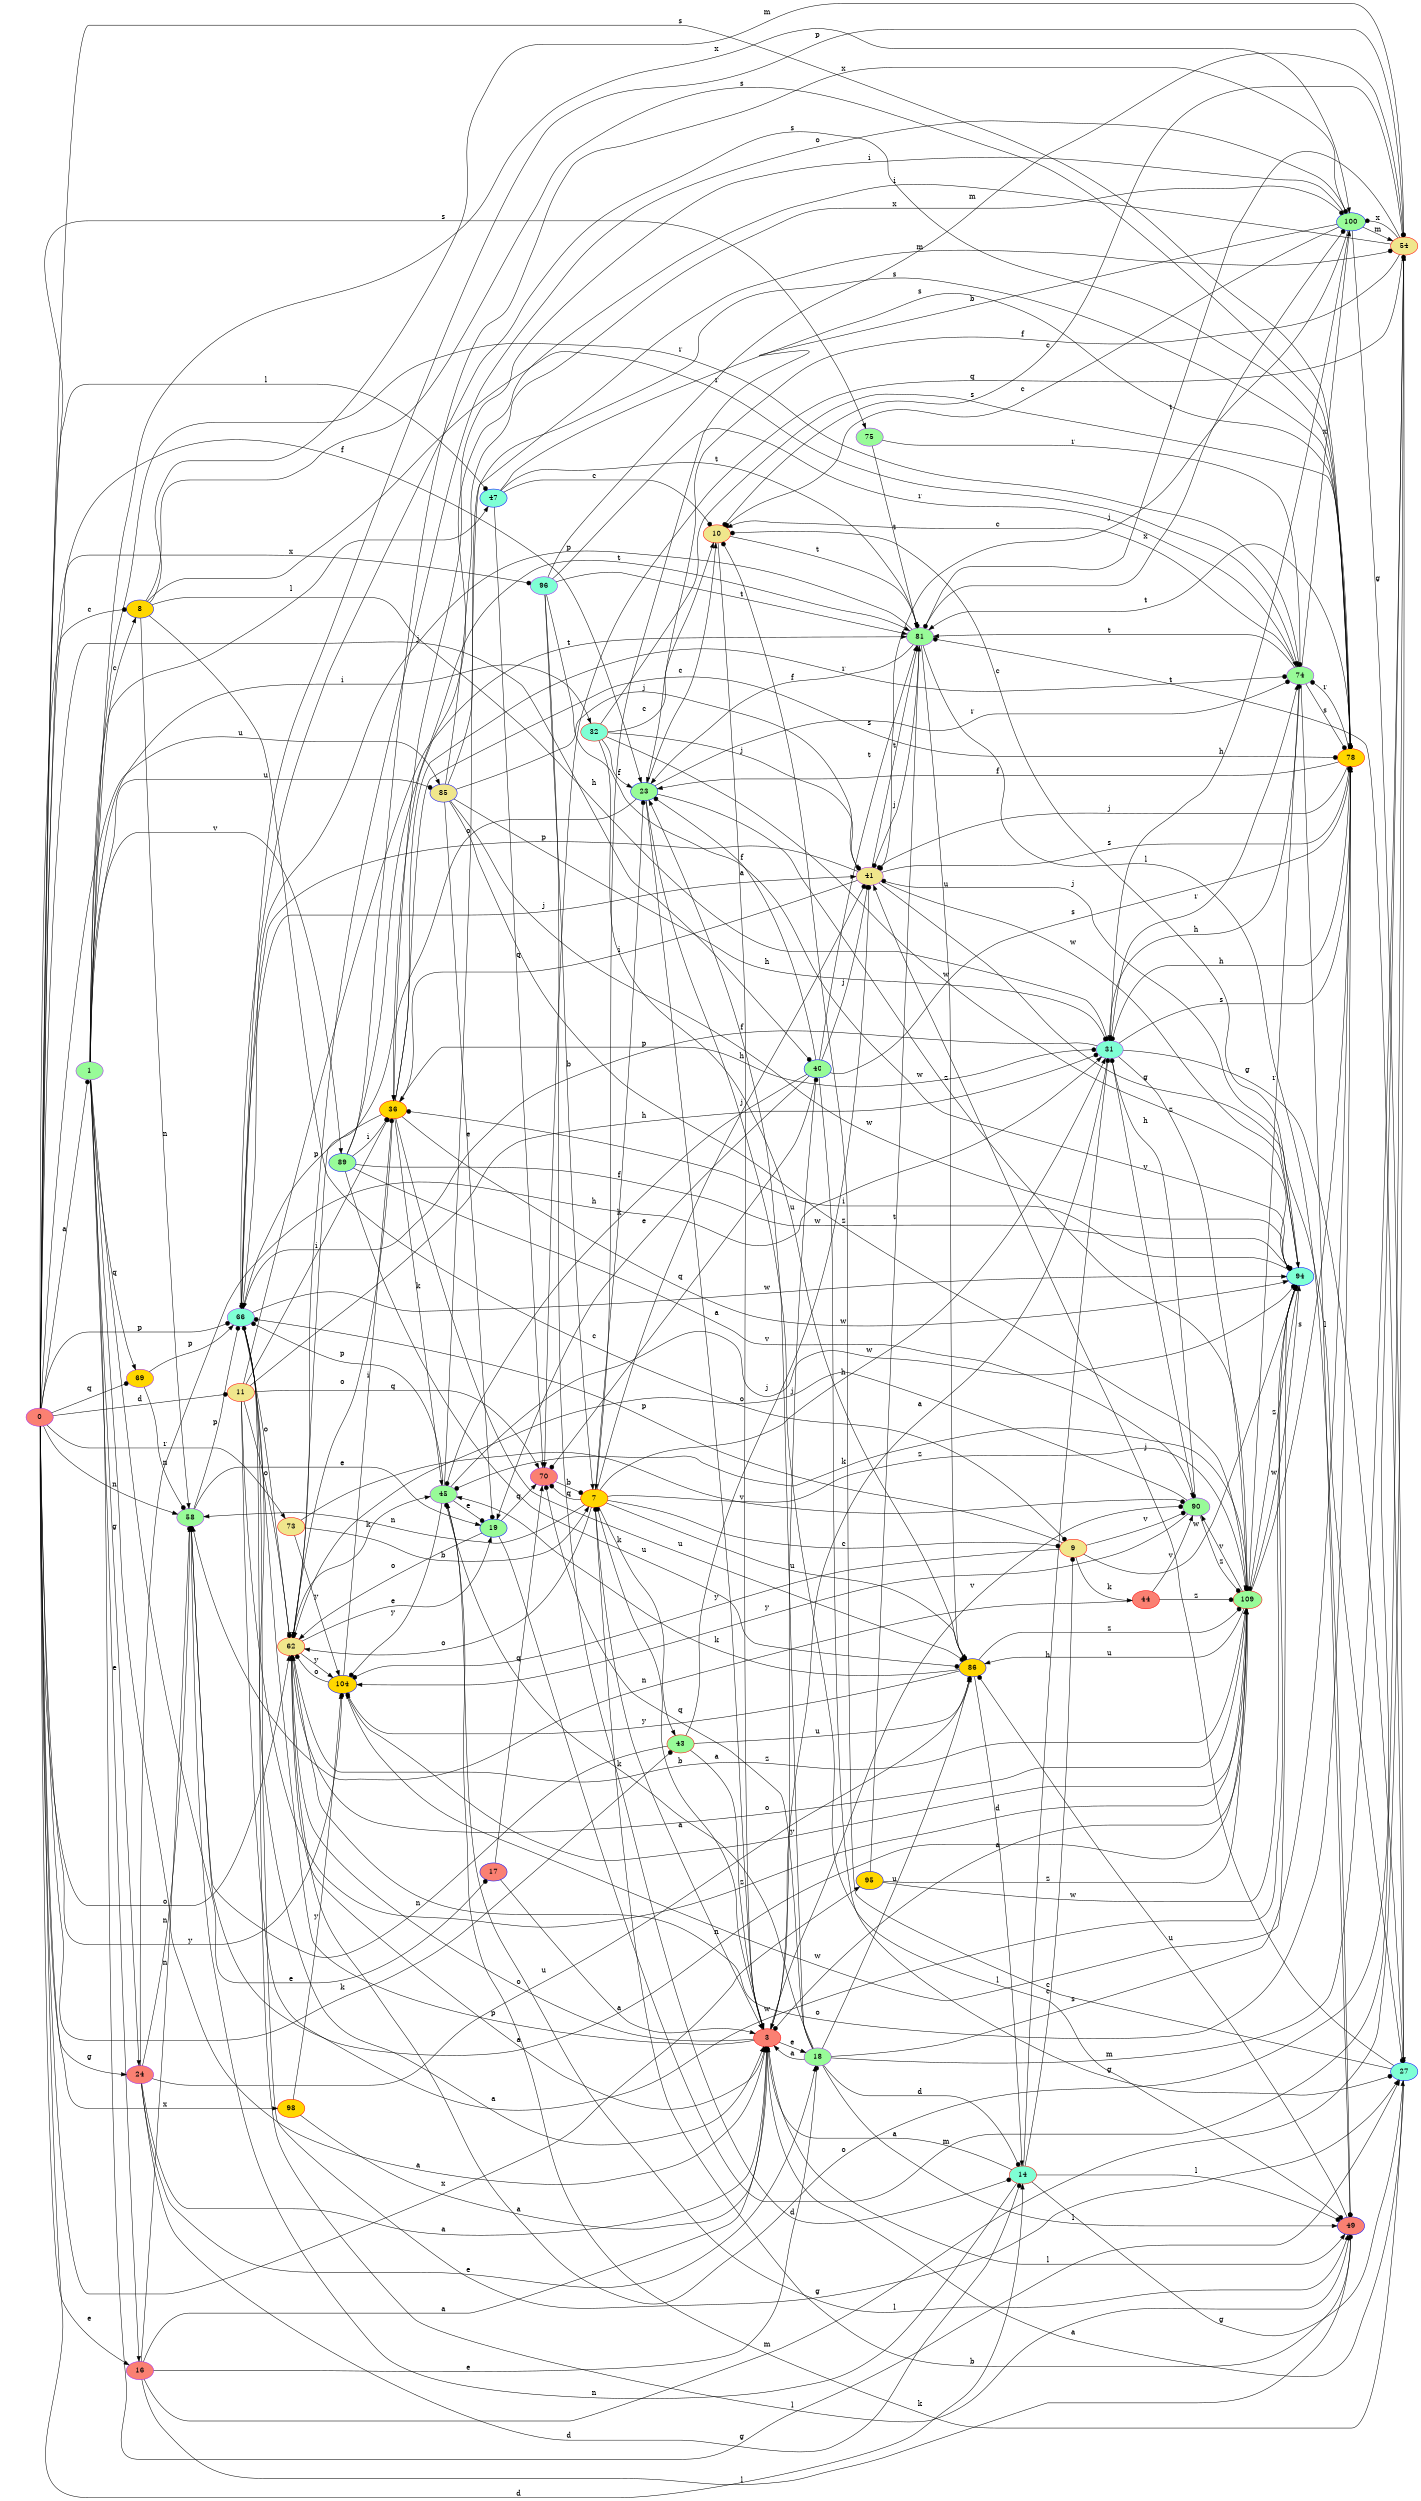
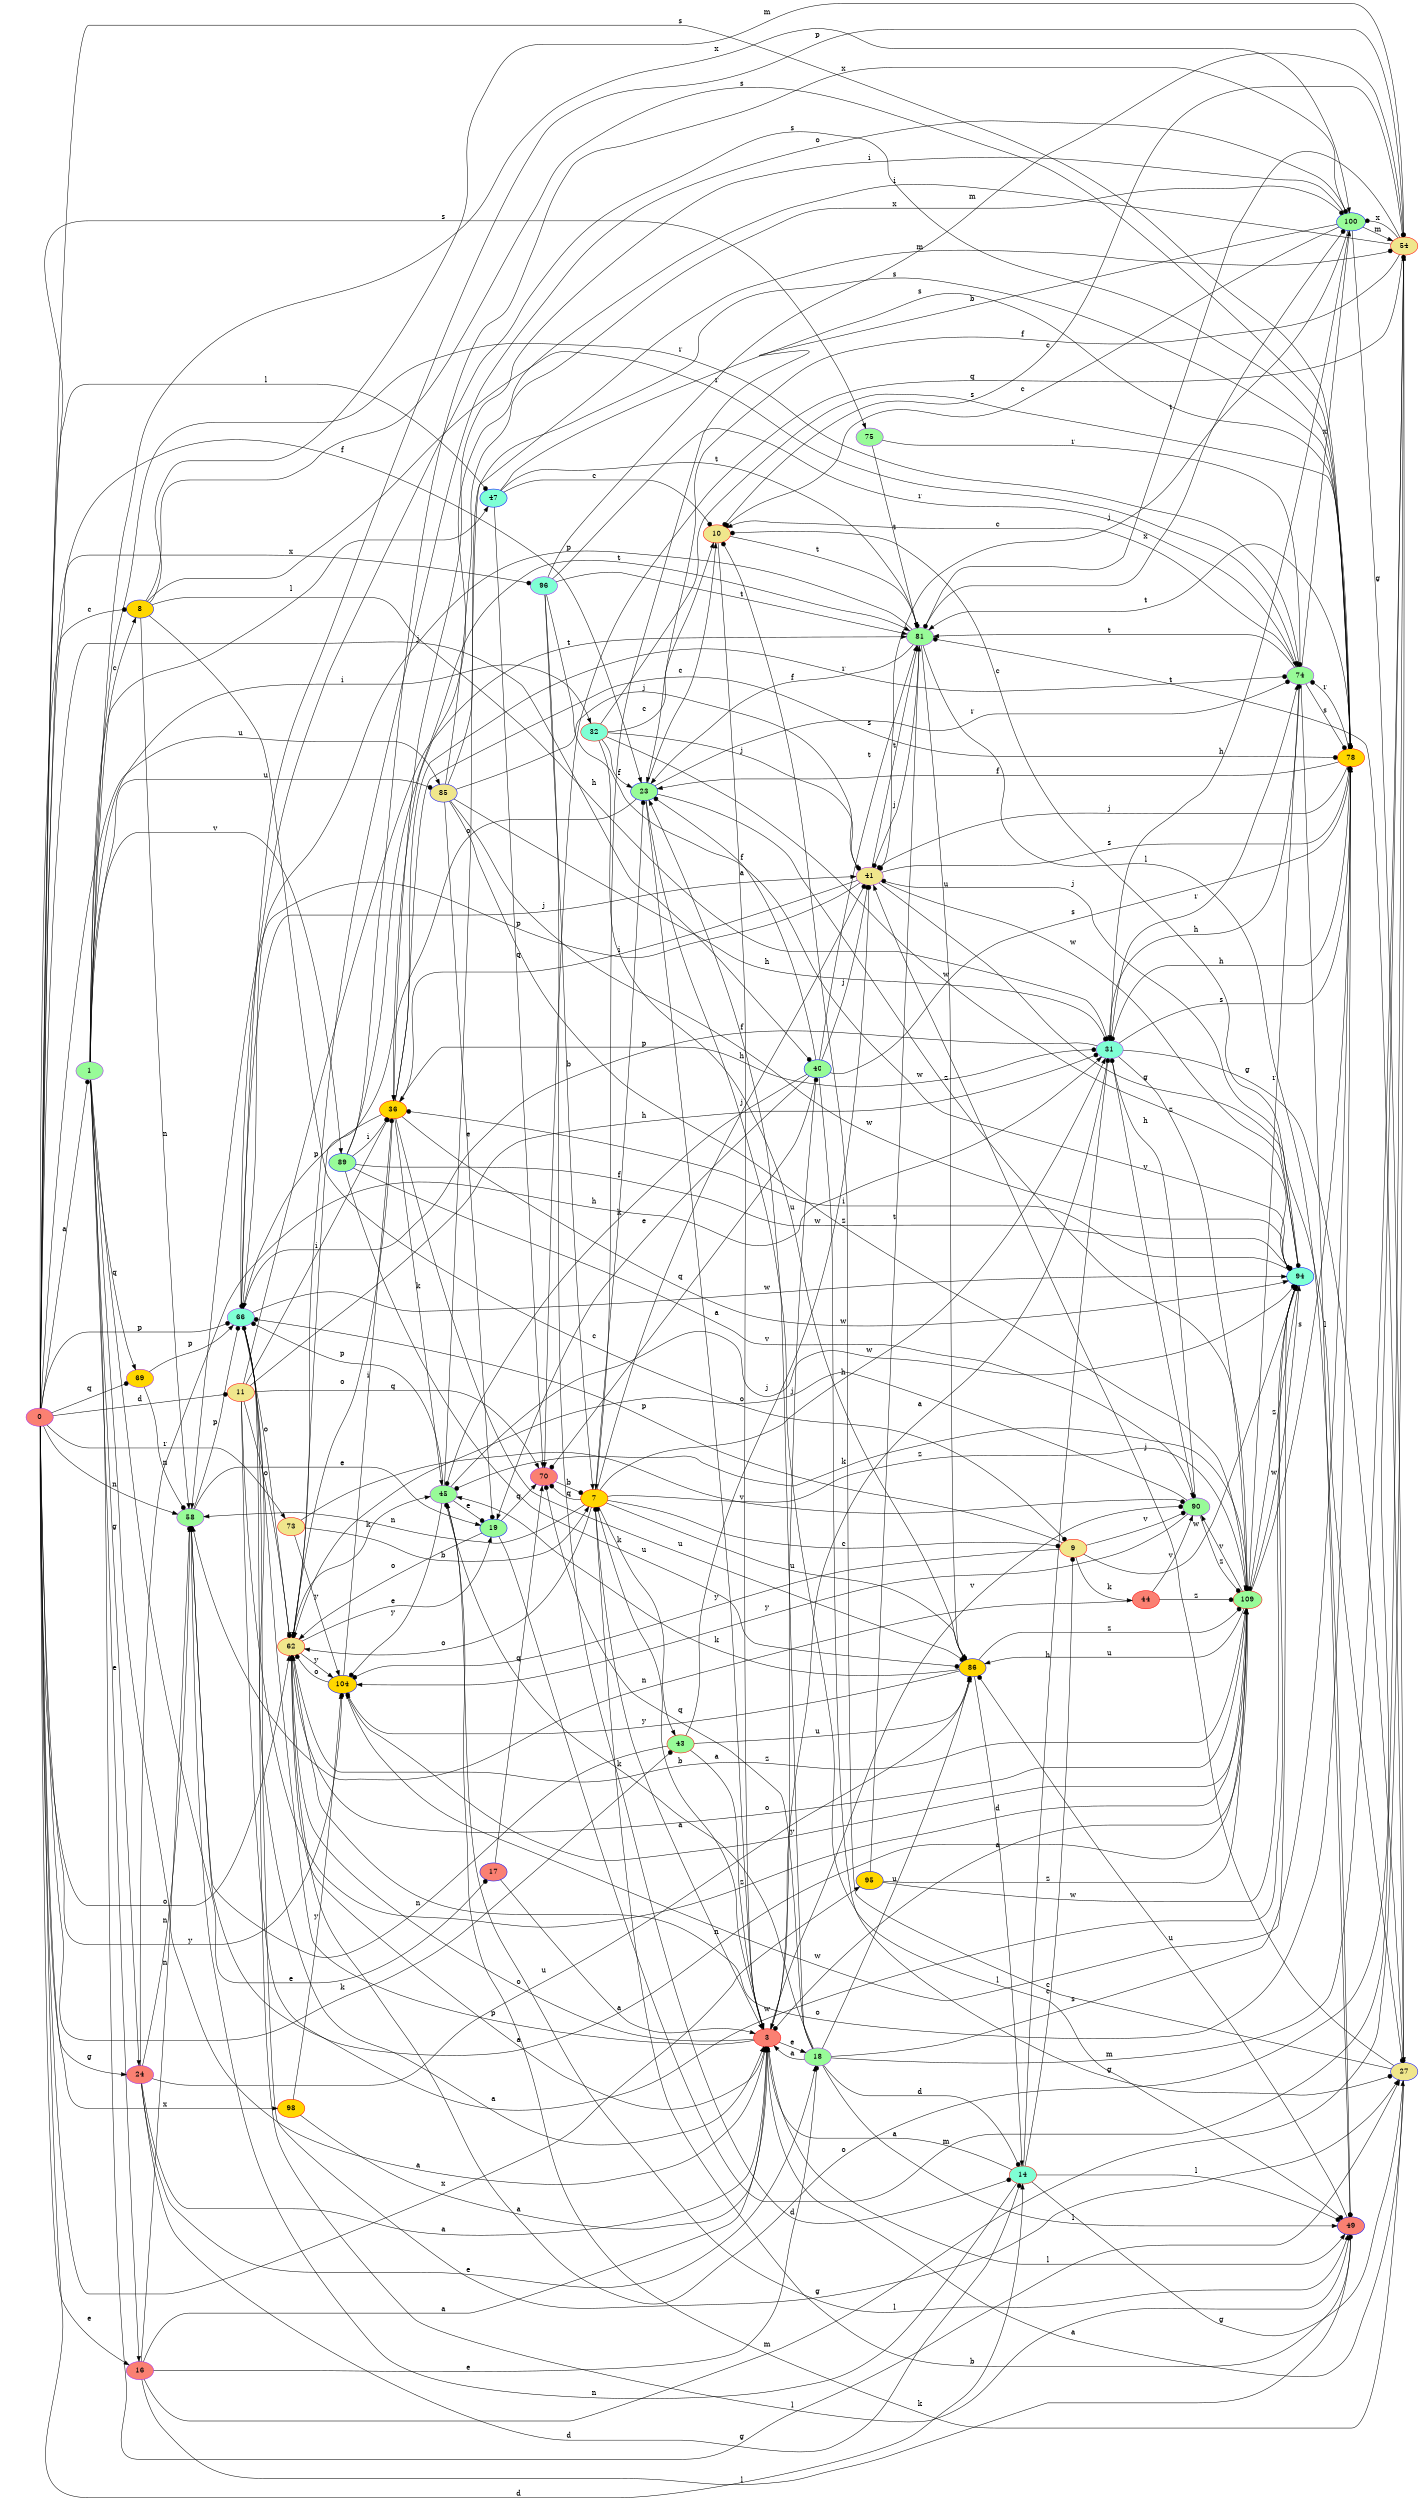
edge "41" -> "66": now "41" -> "58"
edge "41" -> "94": arrowhead normal -> dot
node "27": fillcolor aquamarine -> khaki
